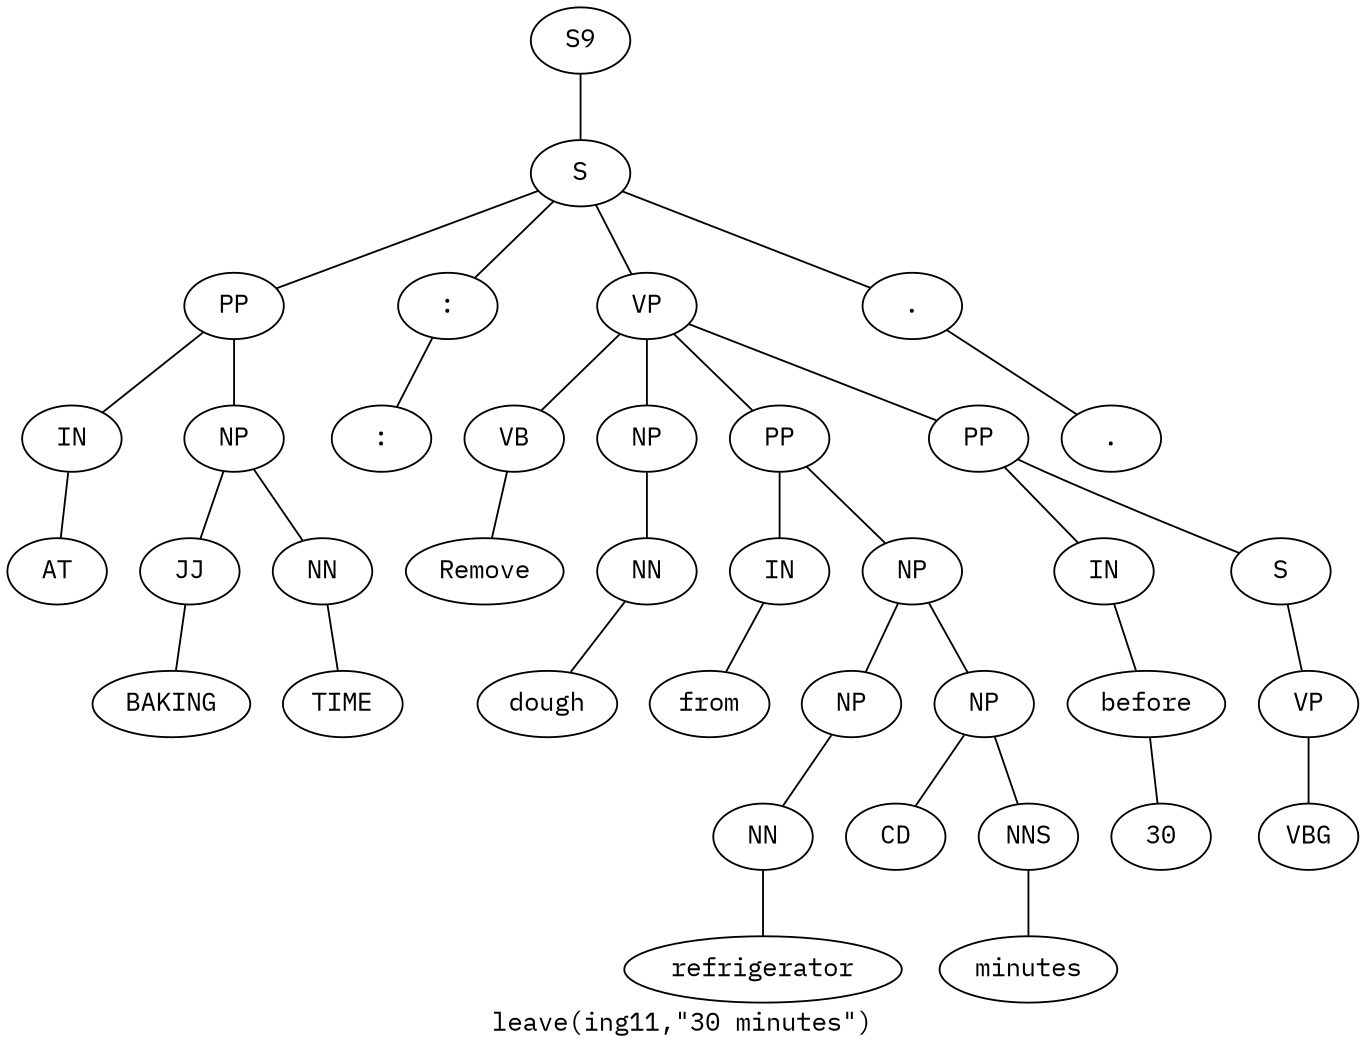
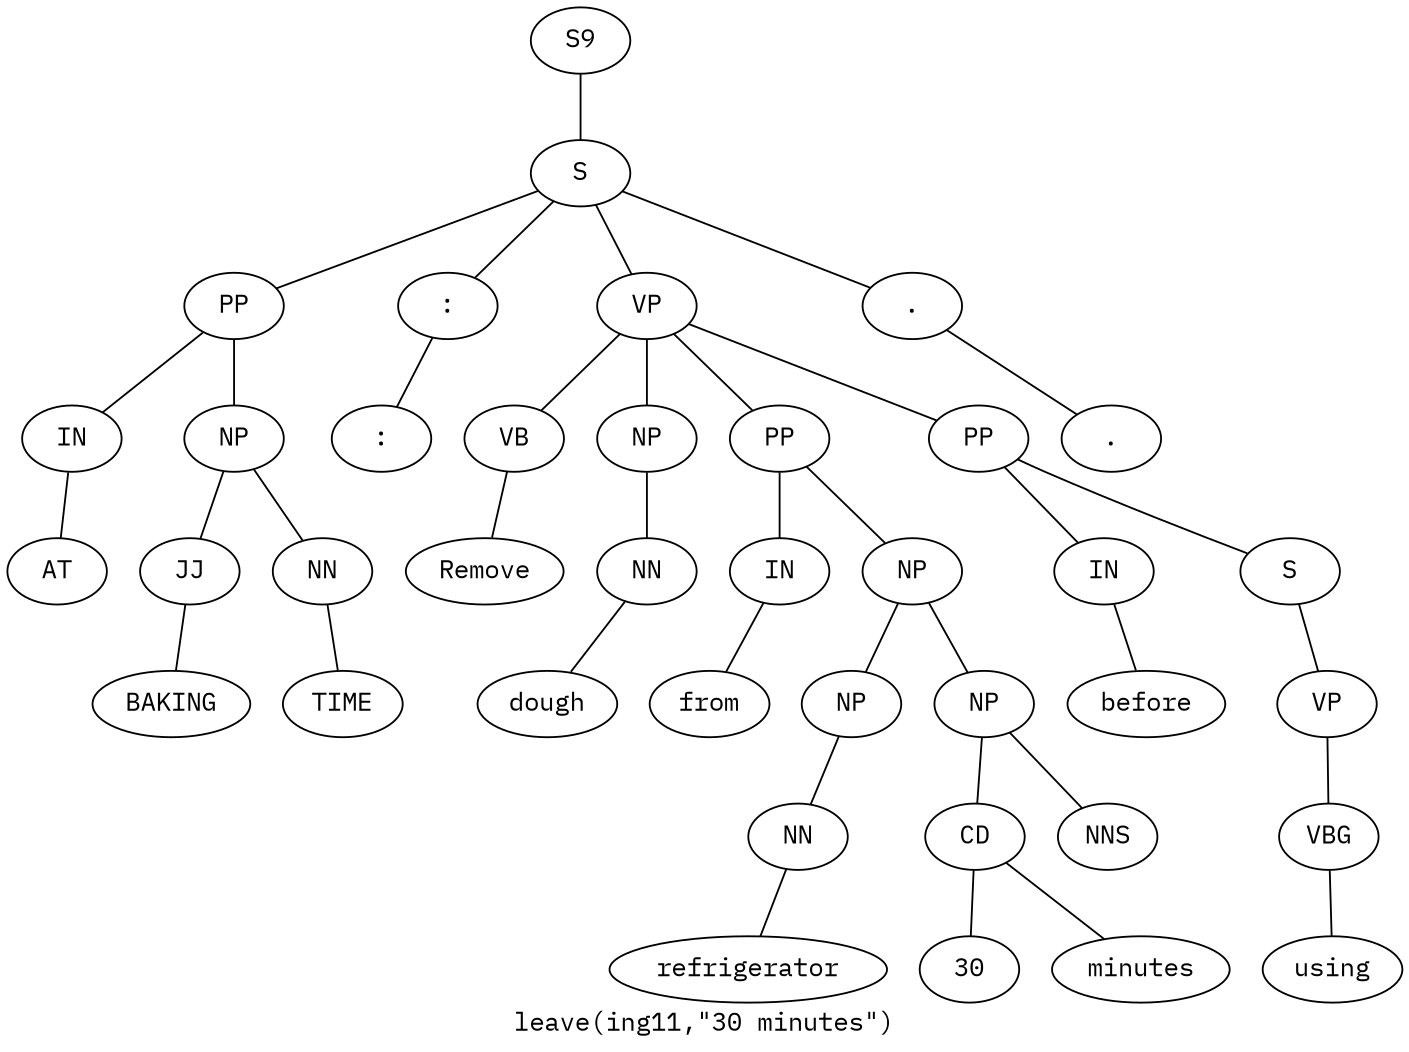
edge "before" -- "30": now "CD" -- "30"
edge "NNS" -- "minutes": now "CD" -- "minutes"
node "using": added
